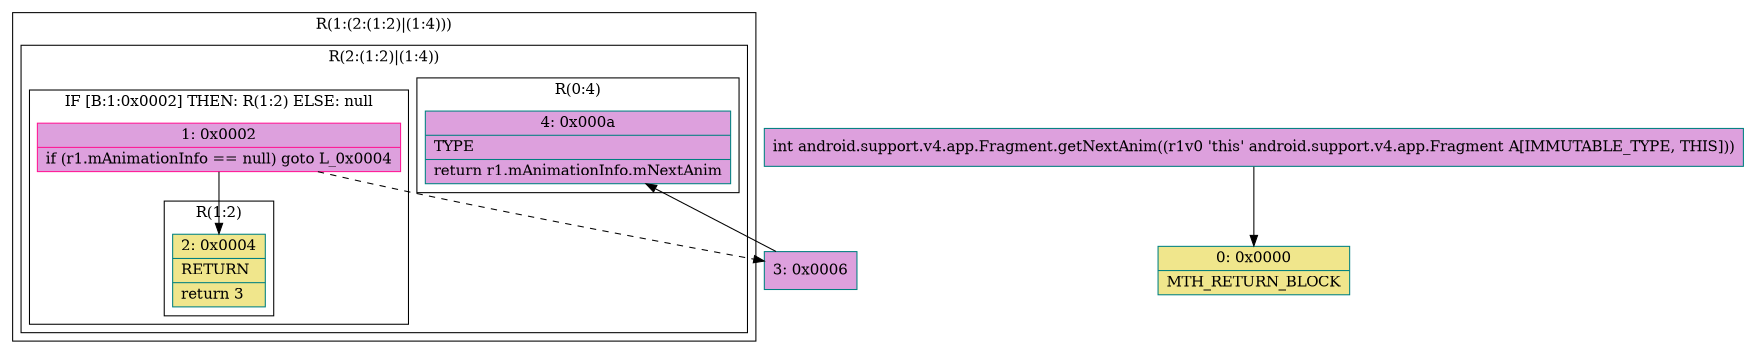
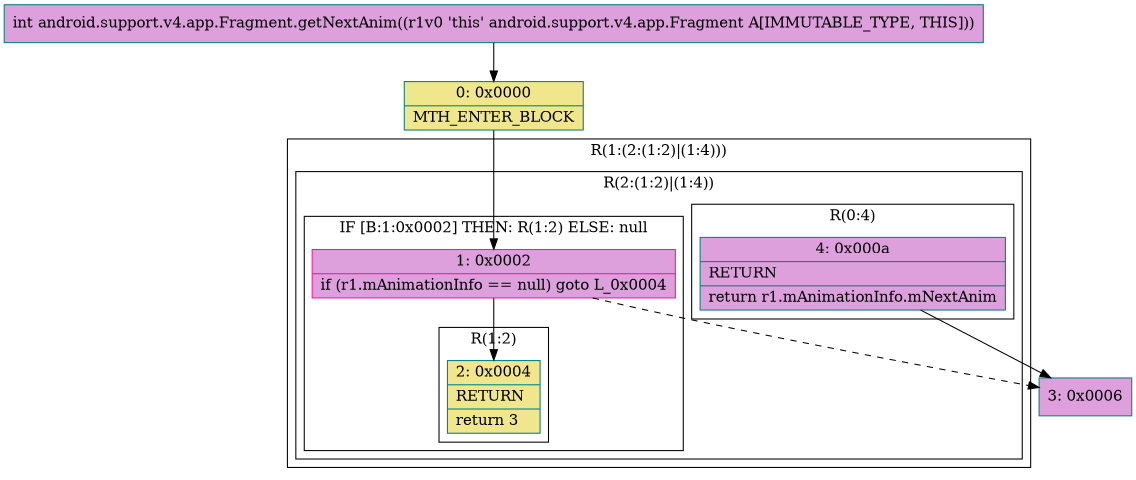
node "4: 0x000a": text "TYPE" -> "RETURN"
edge "0: 0x0000" -> "1: 0x0002": added
edge "3: 0x0006" -> "4: 0x000a": reversed
node "0: 0x0000": text "MTH_RETURN_BLOCK" -> "MTH_ENTER_BLOCK"
